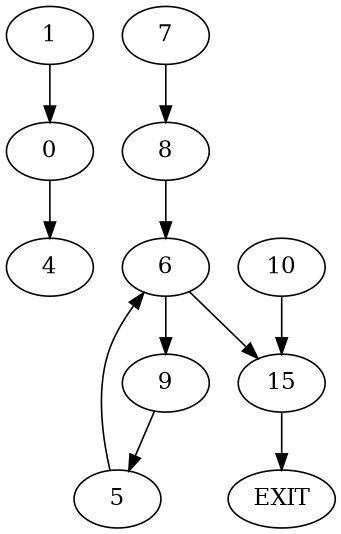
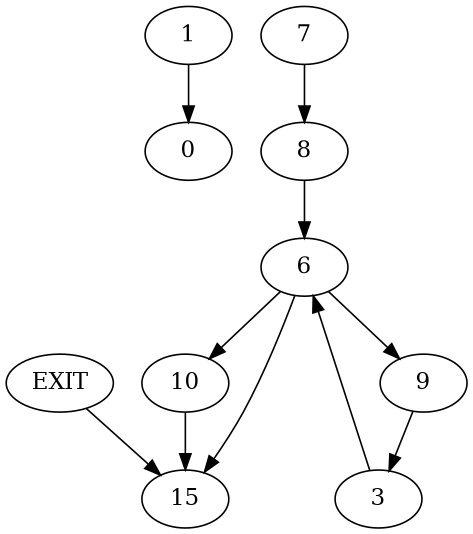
node "4": removed
edge "6" -> "10": added
edge "15" -> "EXIT": reversed
node "5": label "5" -> "3"
